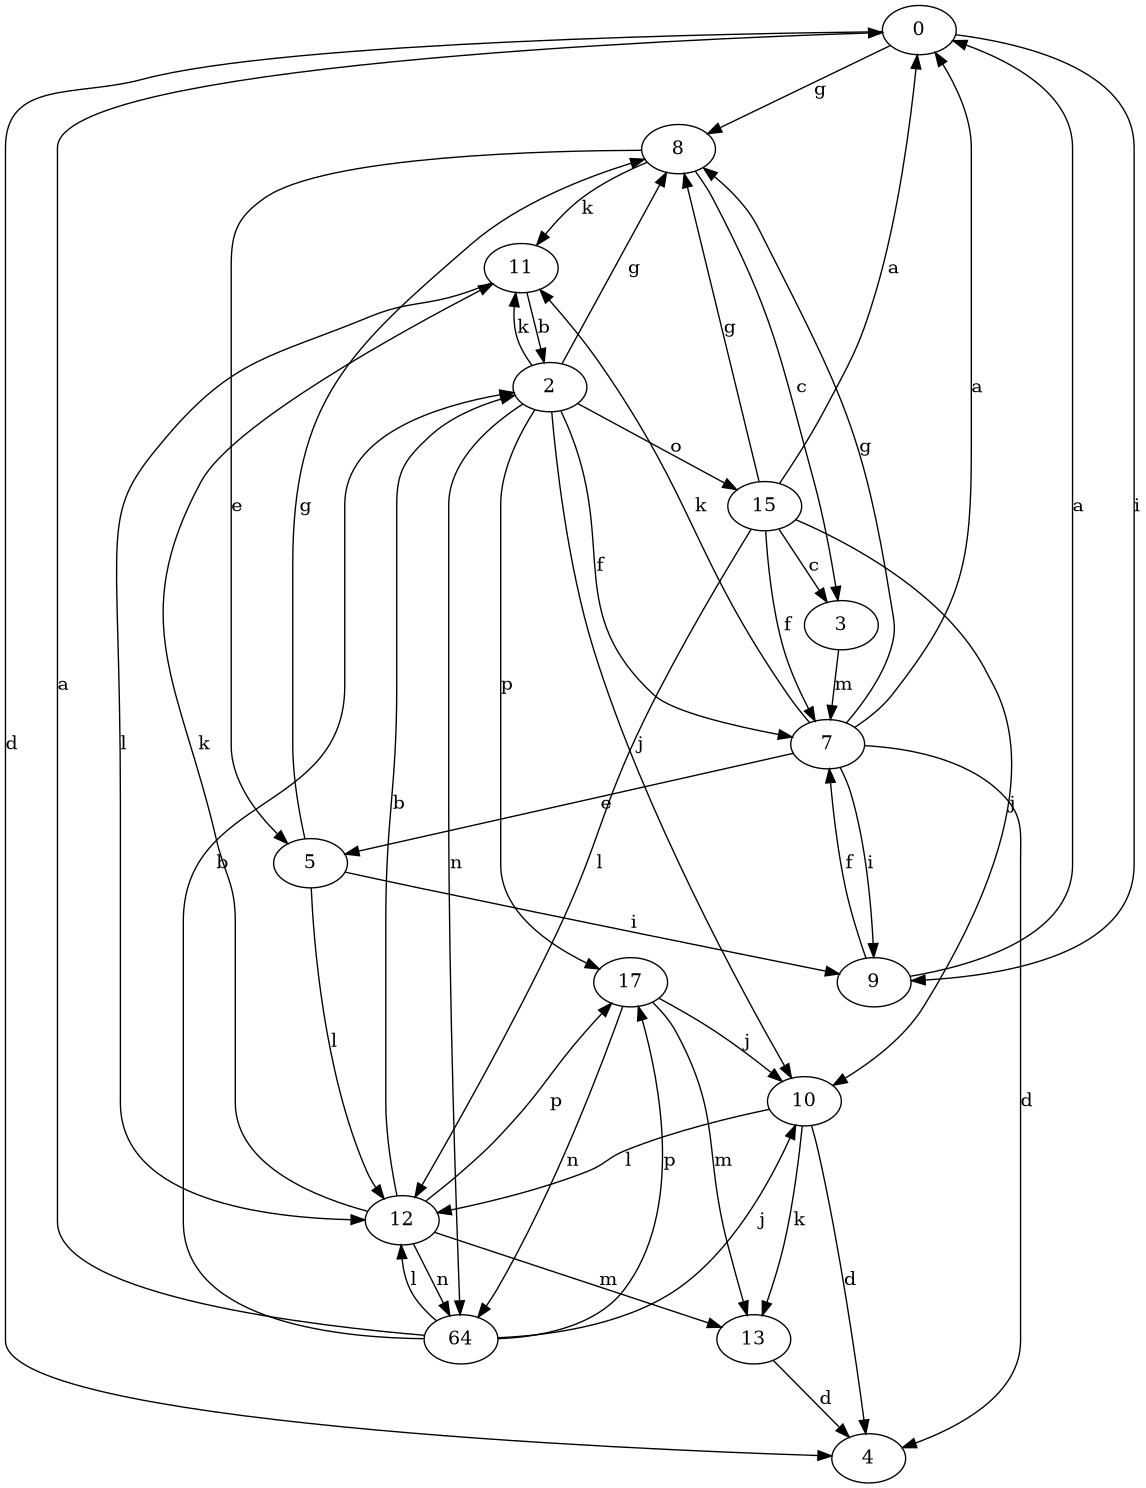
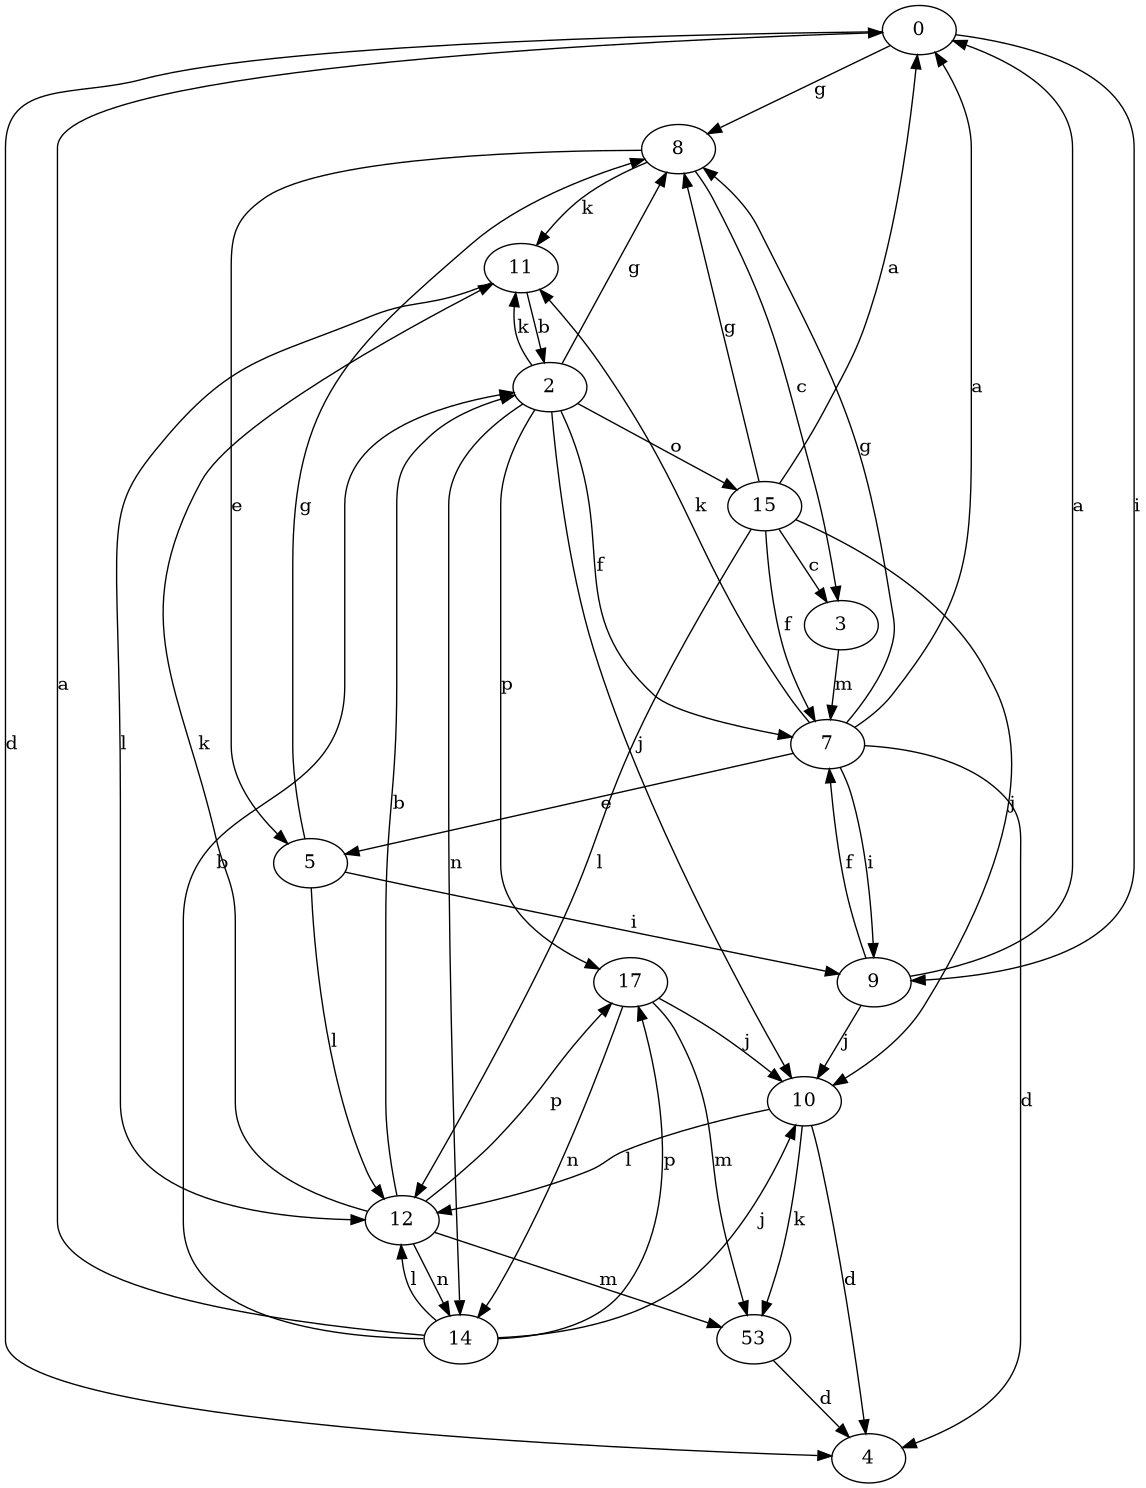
edge "9" -> "10": added, label "j"
node "64": label "64" -> "14"
node "13": label "13" -> "53"
